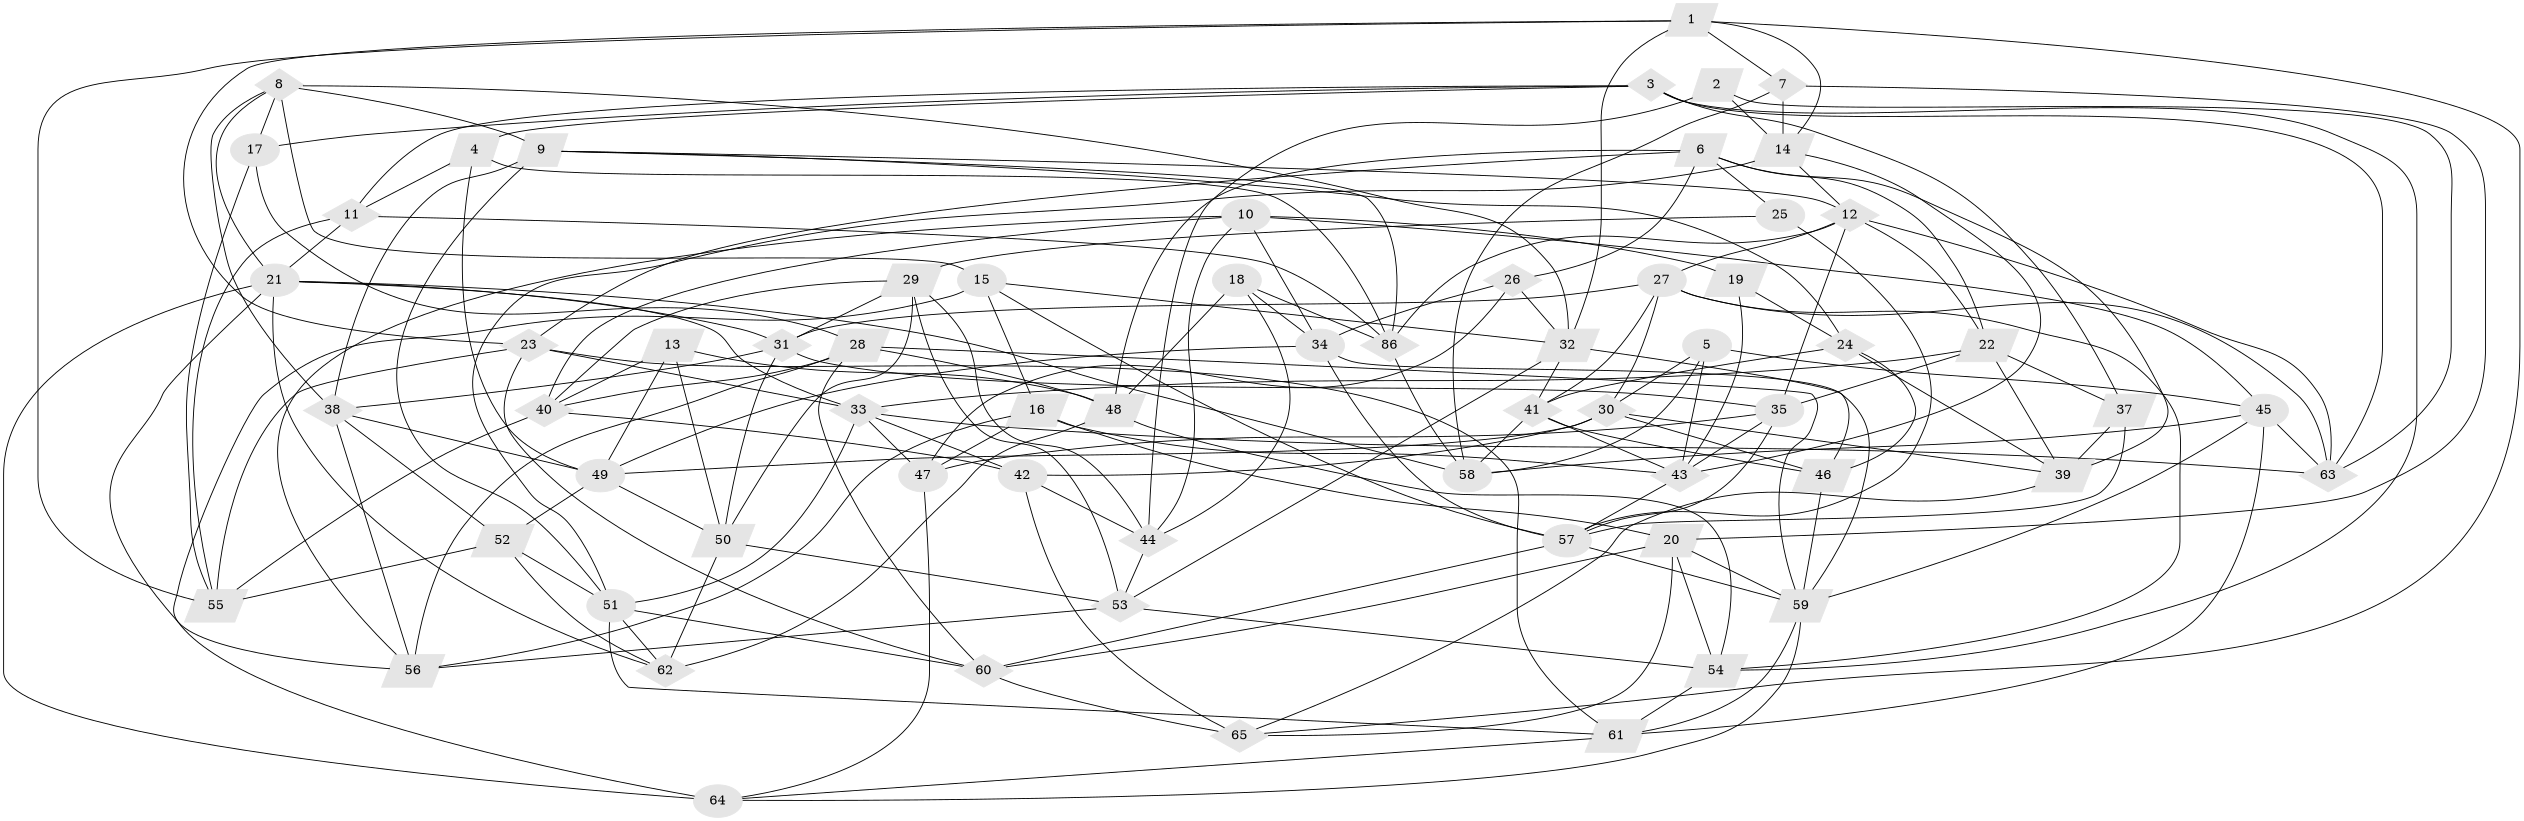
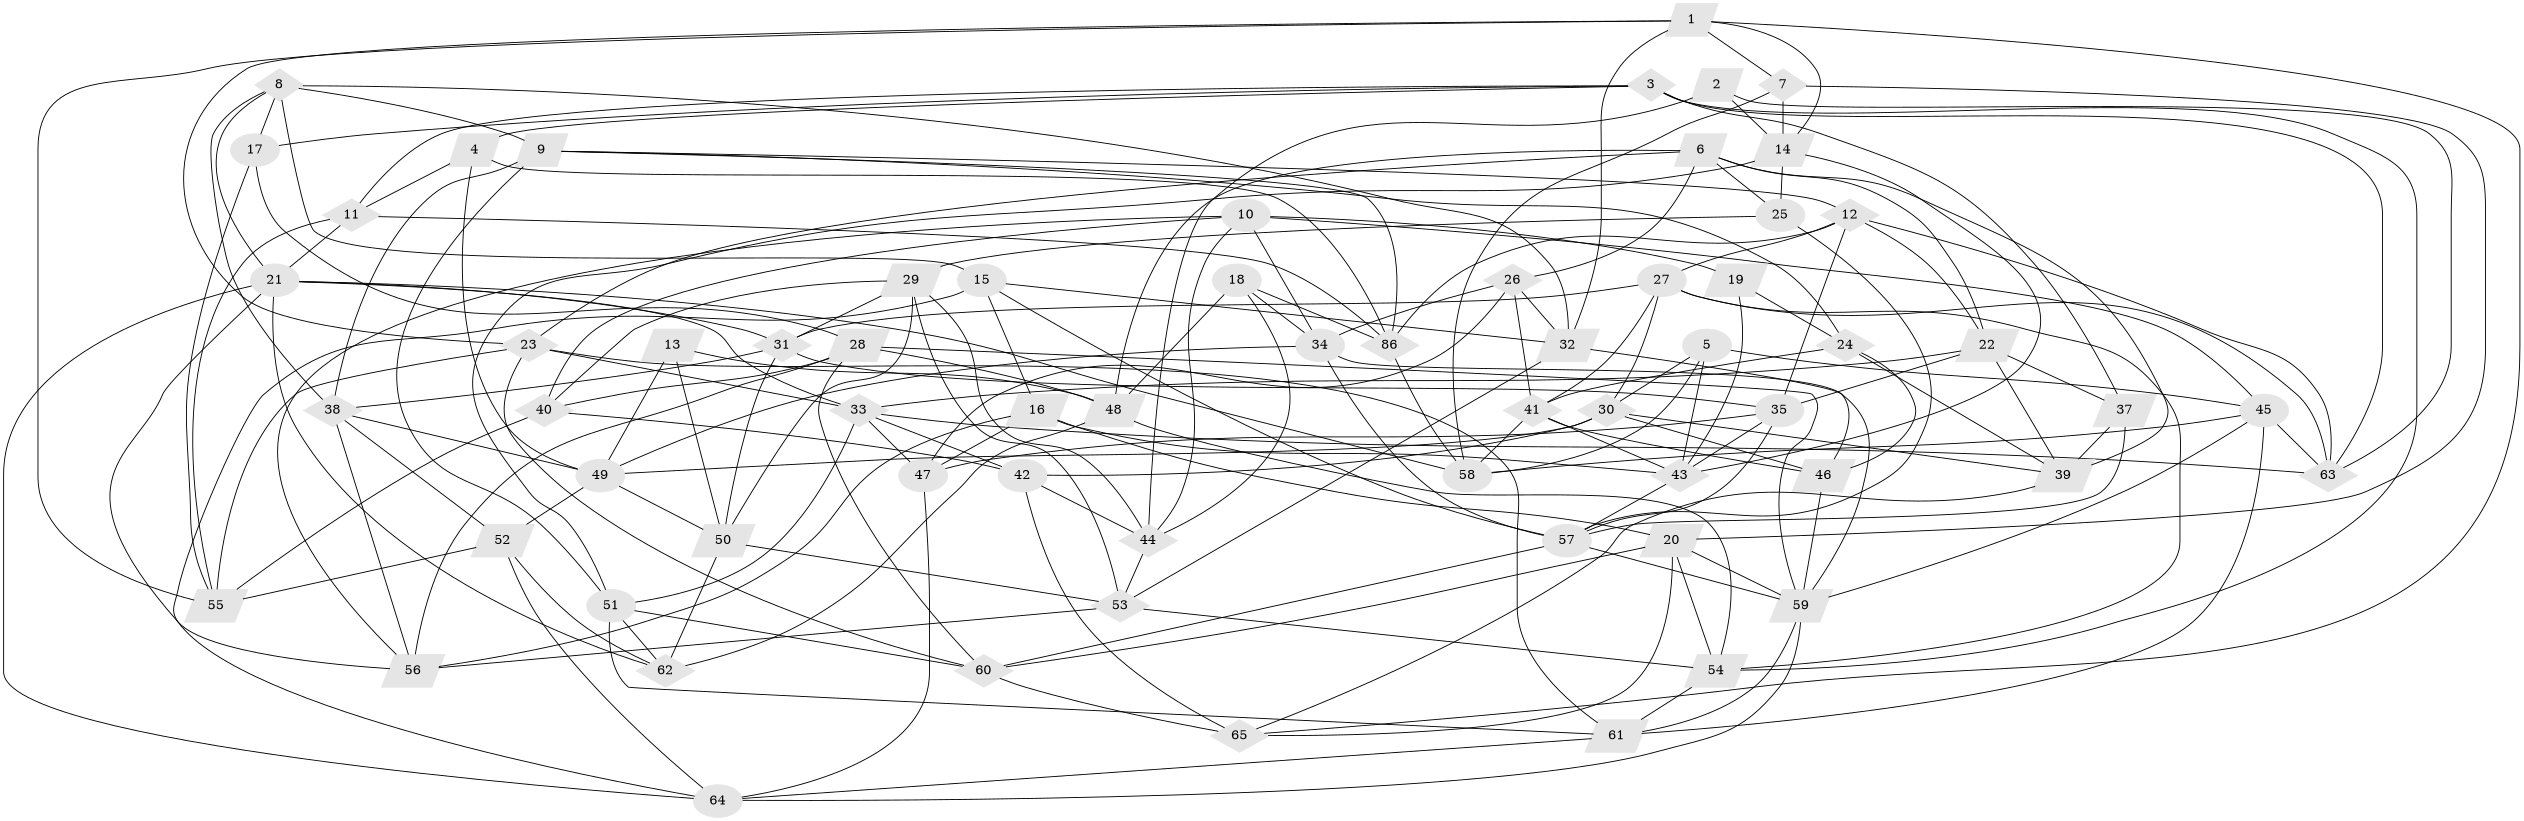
edge "14" -- "12": now "14" -- "25"
edge "32" -- "41": now "26" -- "41"
edge "13" -- "40": removed
edge "52" -- "51": now "52" -- "64"
